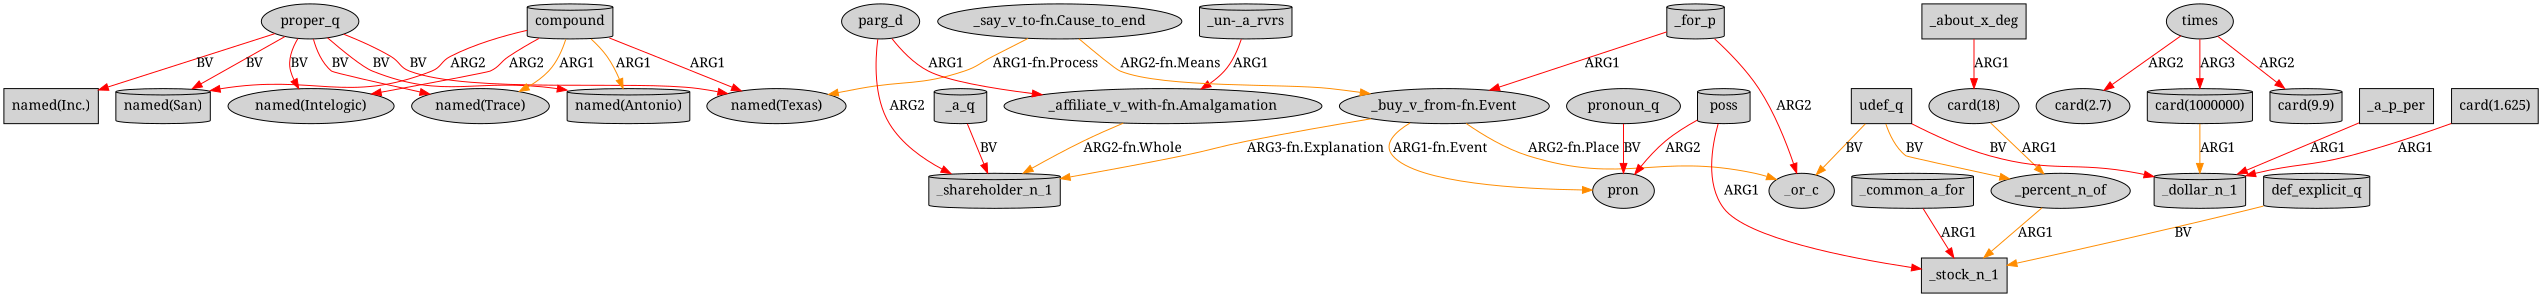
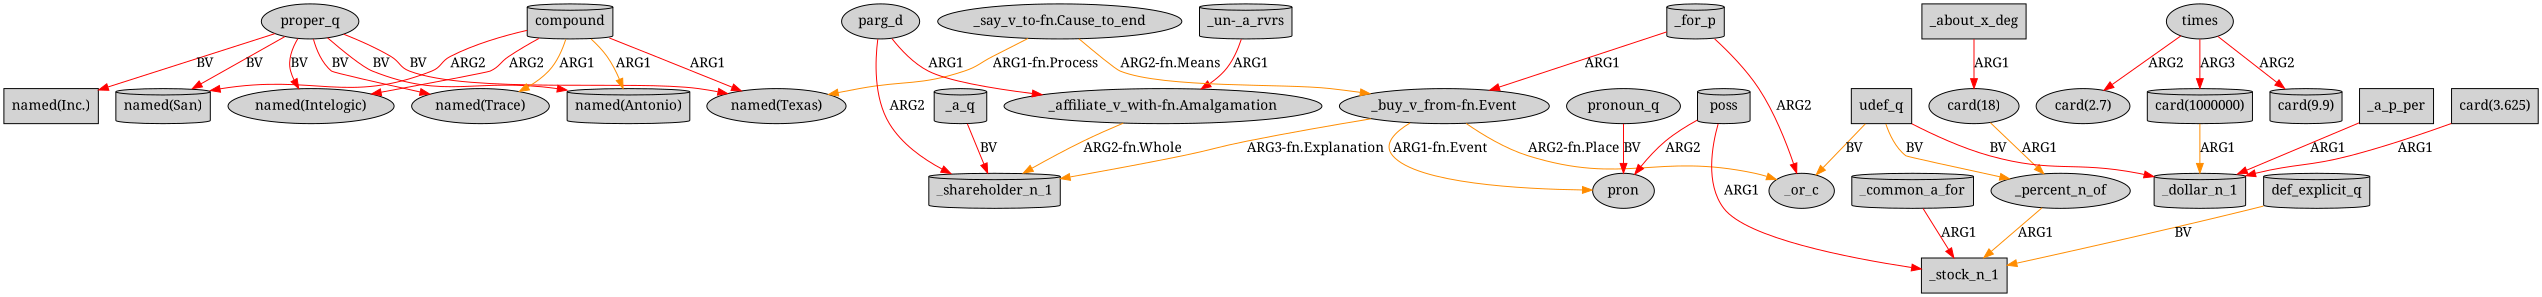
node "card(1.625)": label "card(1.625)" -> "card(3.625)"
